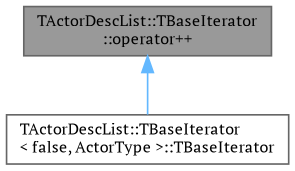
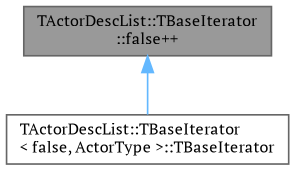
node "TActorDescList::TBaseIterator ::operator++": label "TActorDescList::TBaseIterator ::operator++" -> "TActorDescList::TBaseIterator ::false++"
